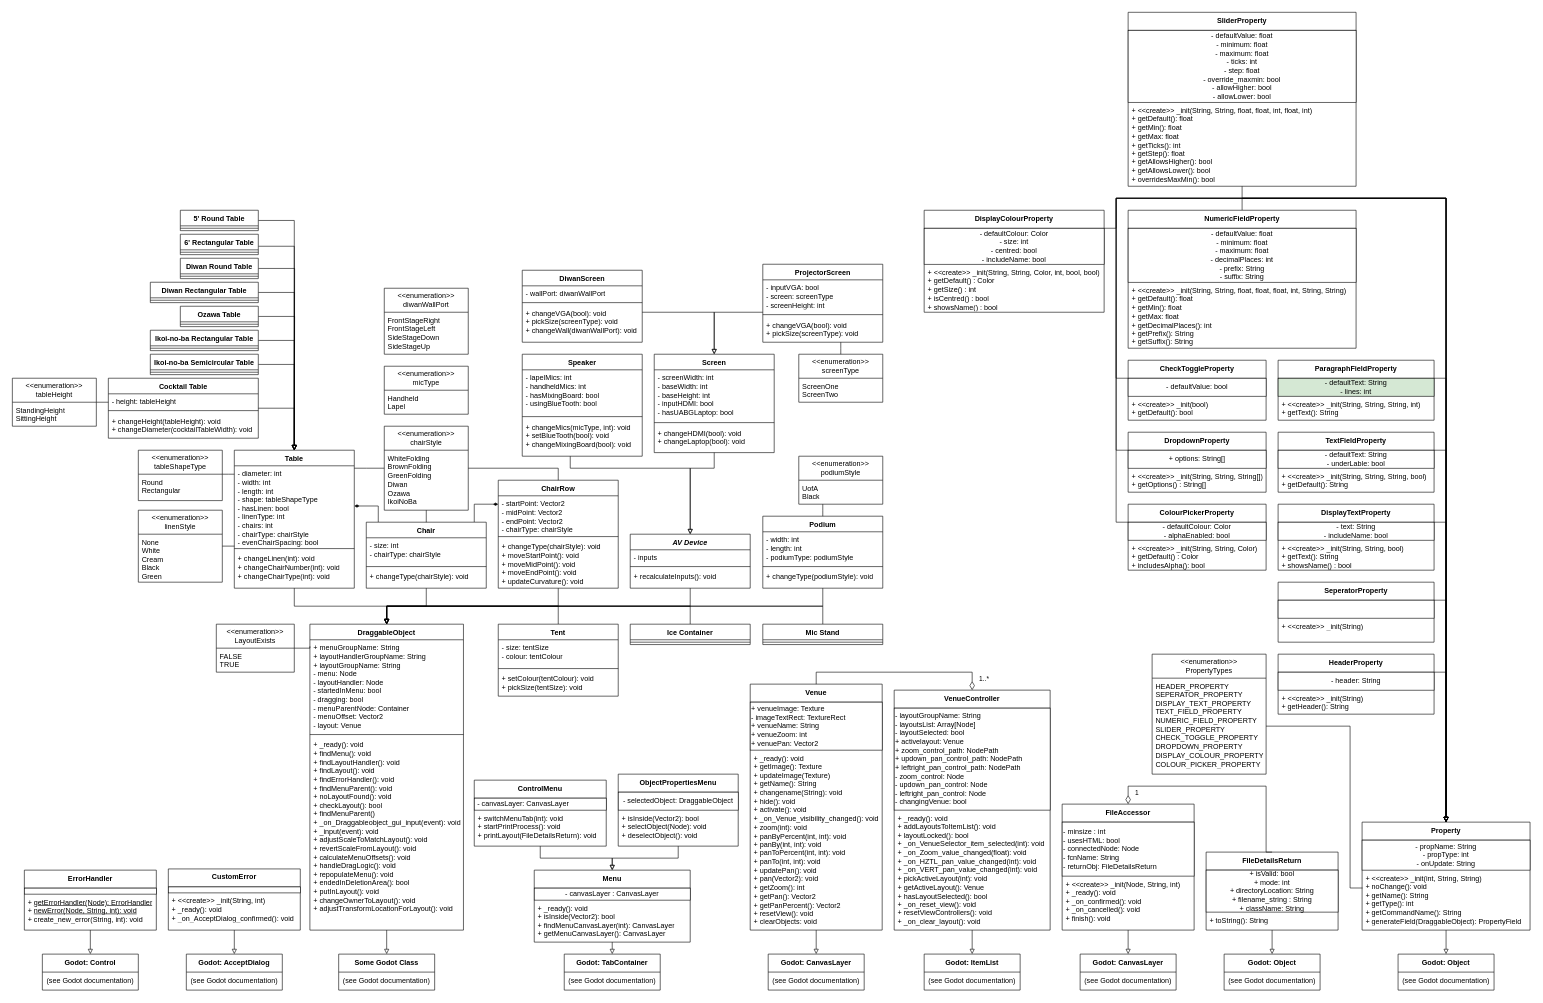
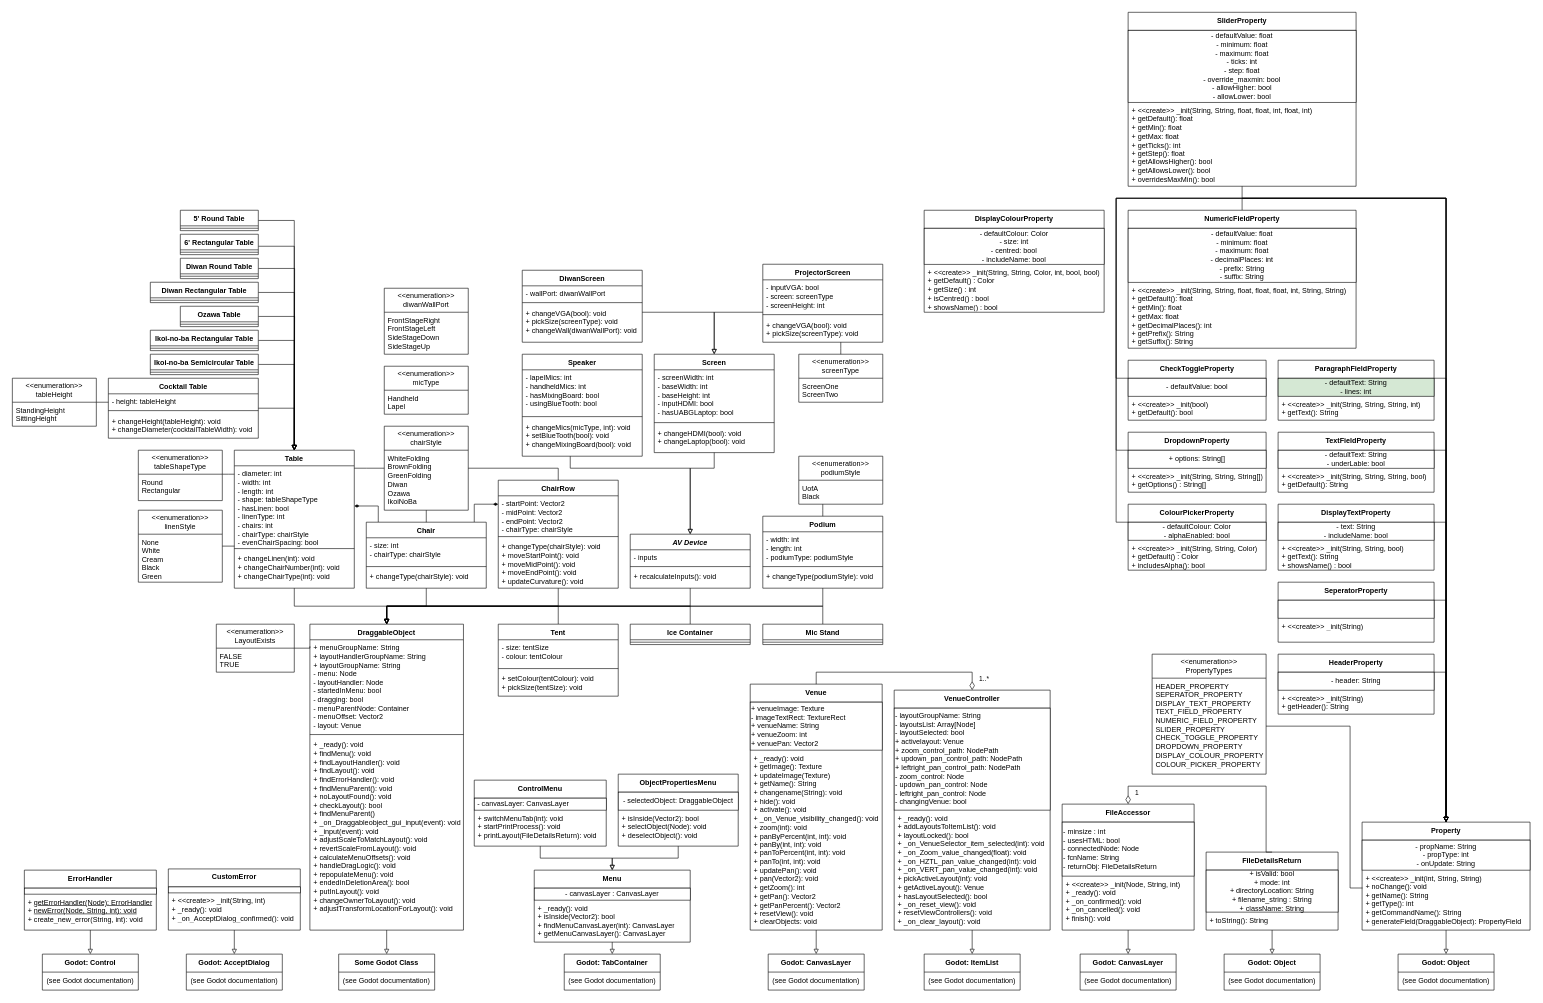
edge "DisplayColourProperty" -> "Property": removed
